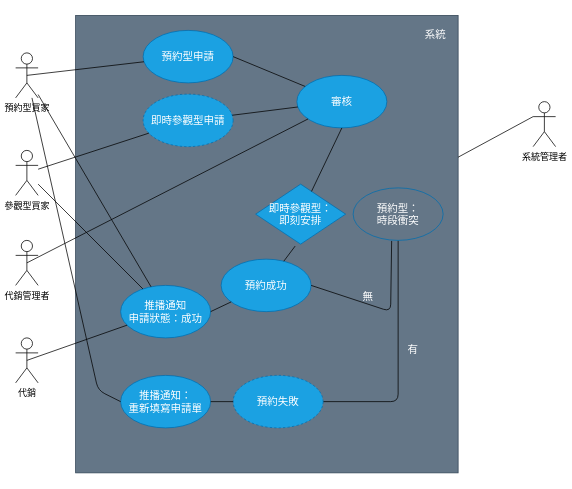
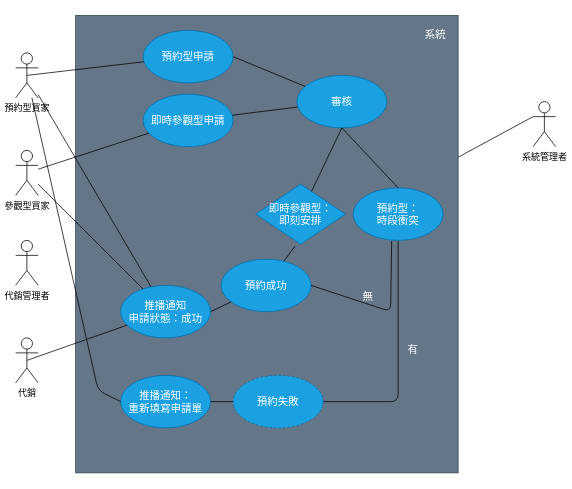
node "即時參觀型申請": style dashed -> solid
edge "審核" -- "預約型： 時段衝突": added
node "預約型： 時段衝突": fillcolor #647687 -> #1ba1e2
edge "審核" -- "代銷管理者": removed
